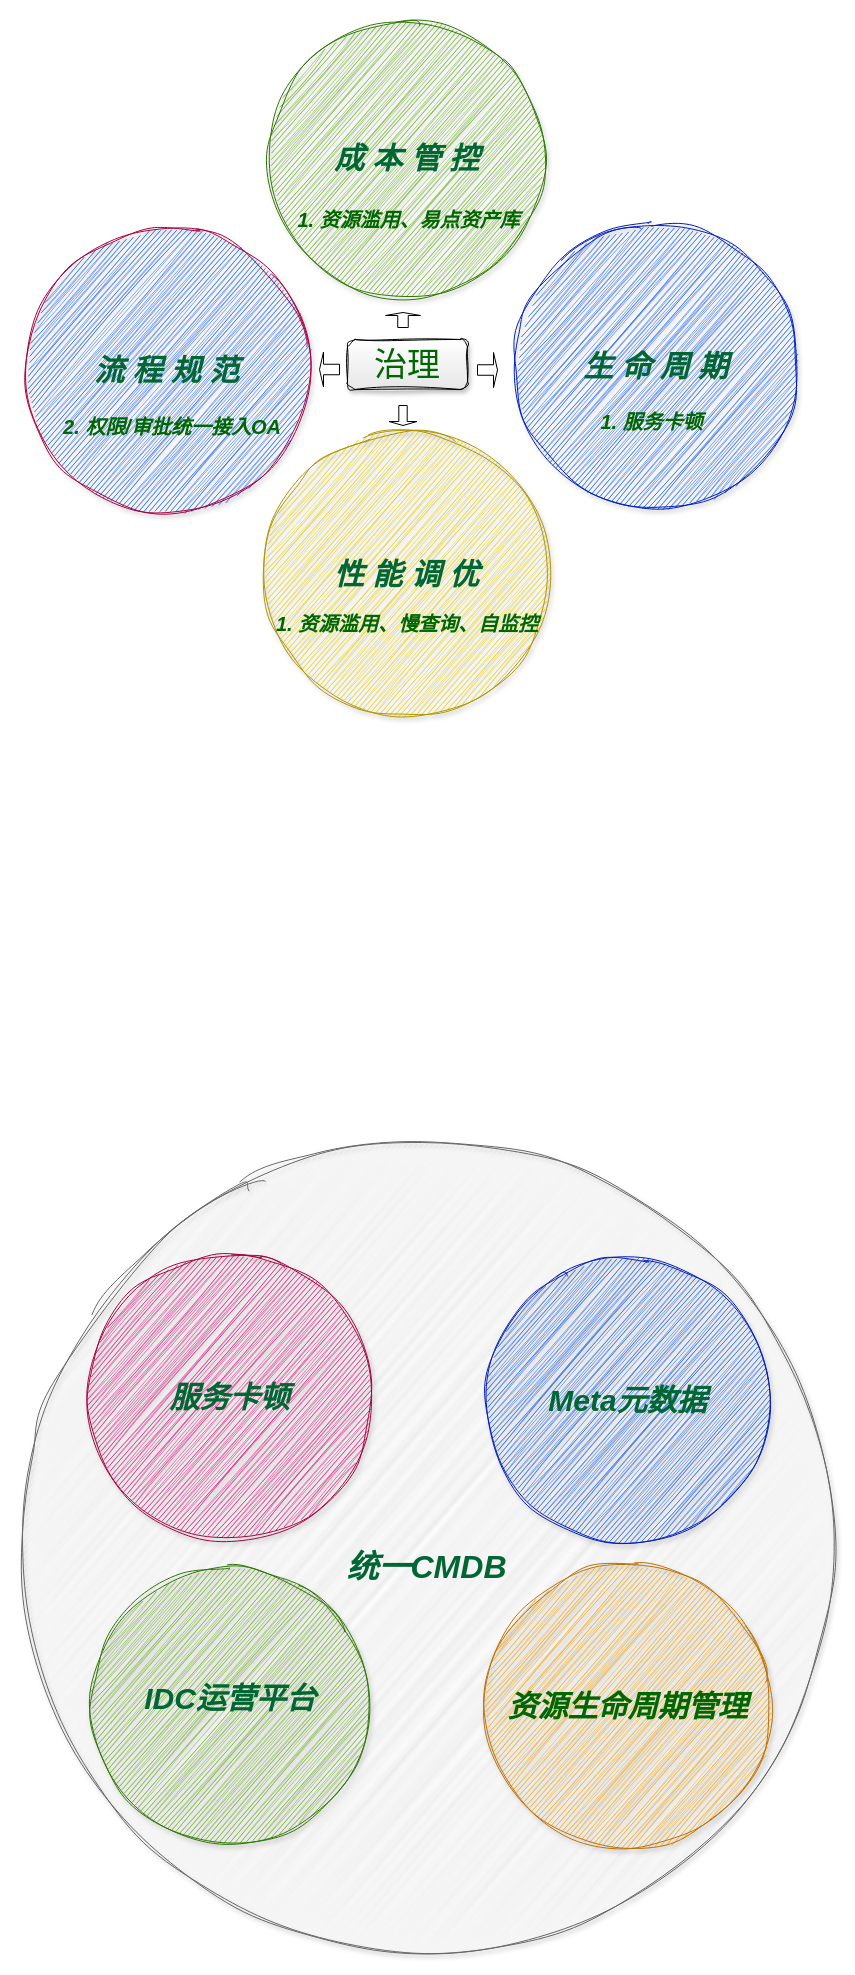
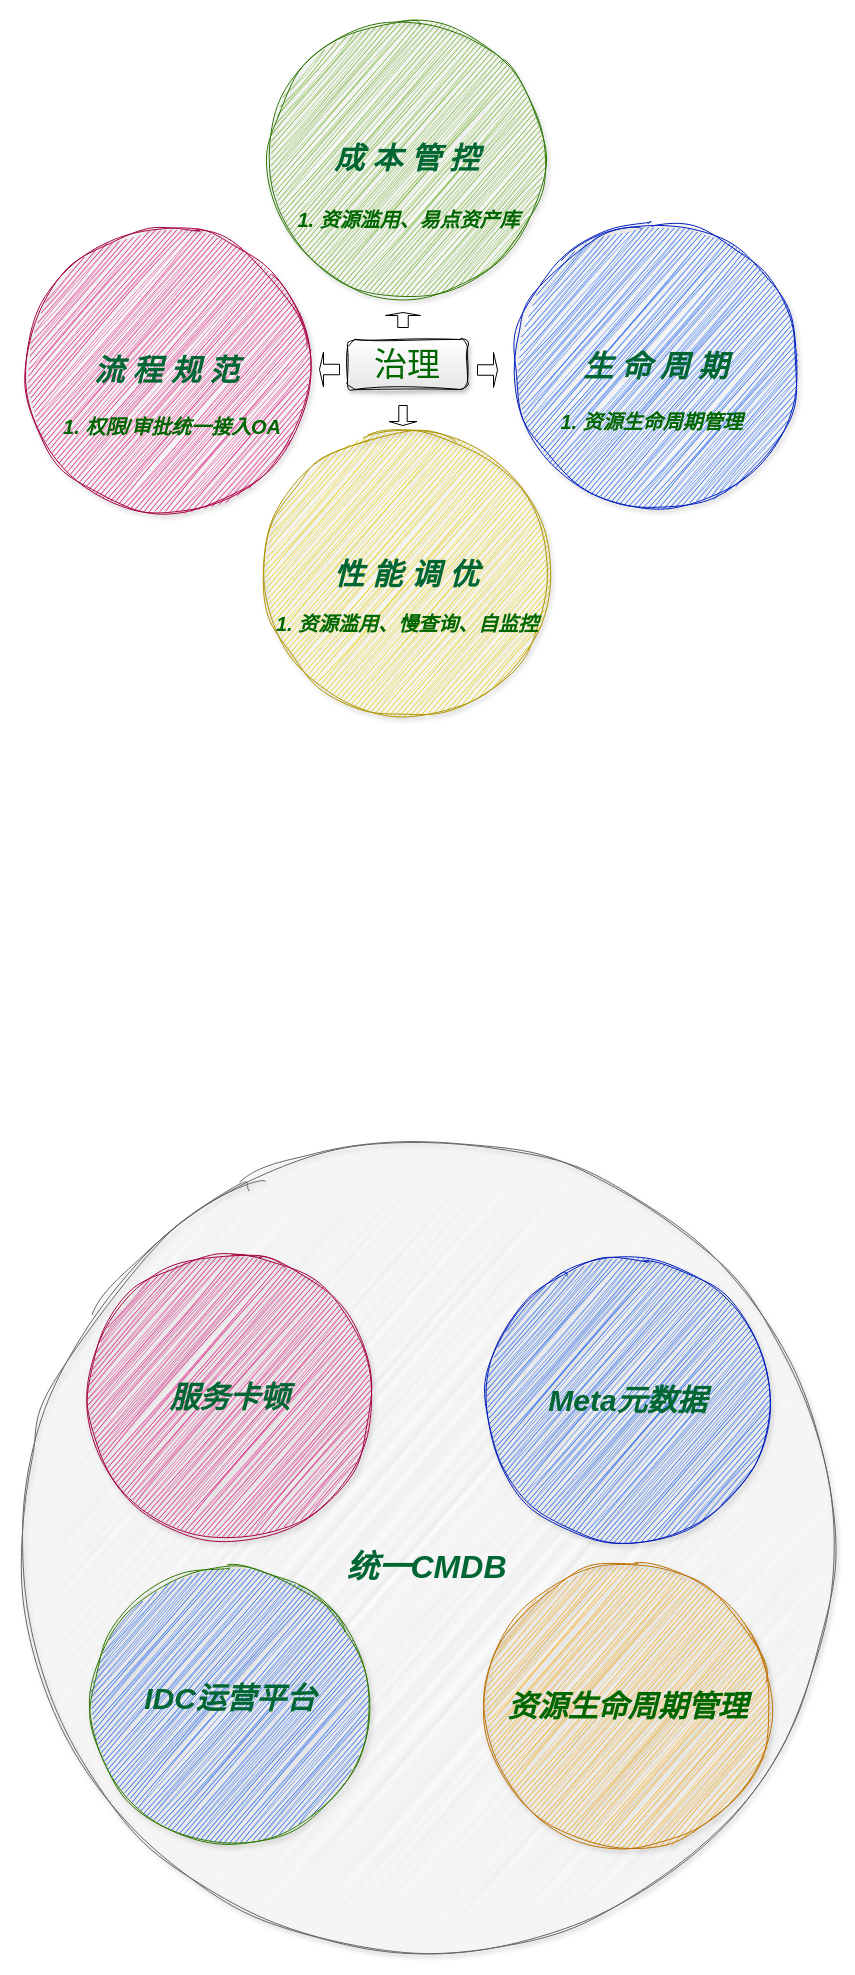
node "流 程 规 范": fillcolor #0050ef -> #d80073
node "1. 服务卡顿": label "1. 服务卡顿" -> "1. 资源生命周期管理"
node "2. 权限/审批统一接入OA": label "2. 权限/审批统一接入OA" -> "1. 权限/审批统一接入OA"
node "IDC运营平台": fillcolor #60a917 -> #0050ef
